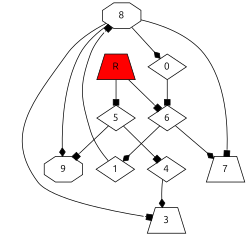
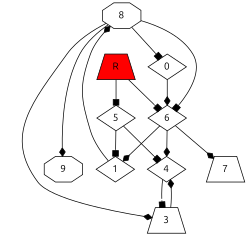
edge "8" -> "0": arrowhead diamond -> box
edge "8" -> "7": now "8" -> "6"
edge "0" -> "6": arrowhead box -> diamond
edge "1" -> "8": arrowhead box -> diamond
edge "5" -> "9": now "5" -> "1"
edge "6" -> "4": added
edge "8" -> "3": arrowhead box -> diamond
edge "4" -> "3": arrowhead diamond -> box
edge "3" -> "4": added
